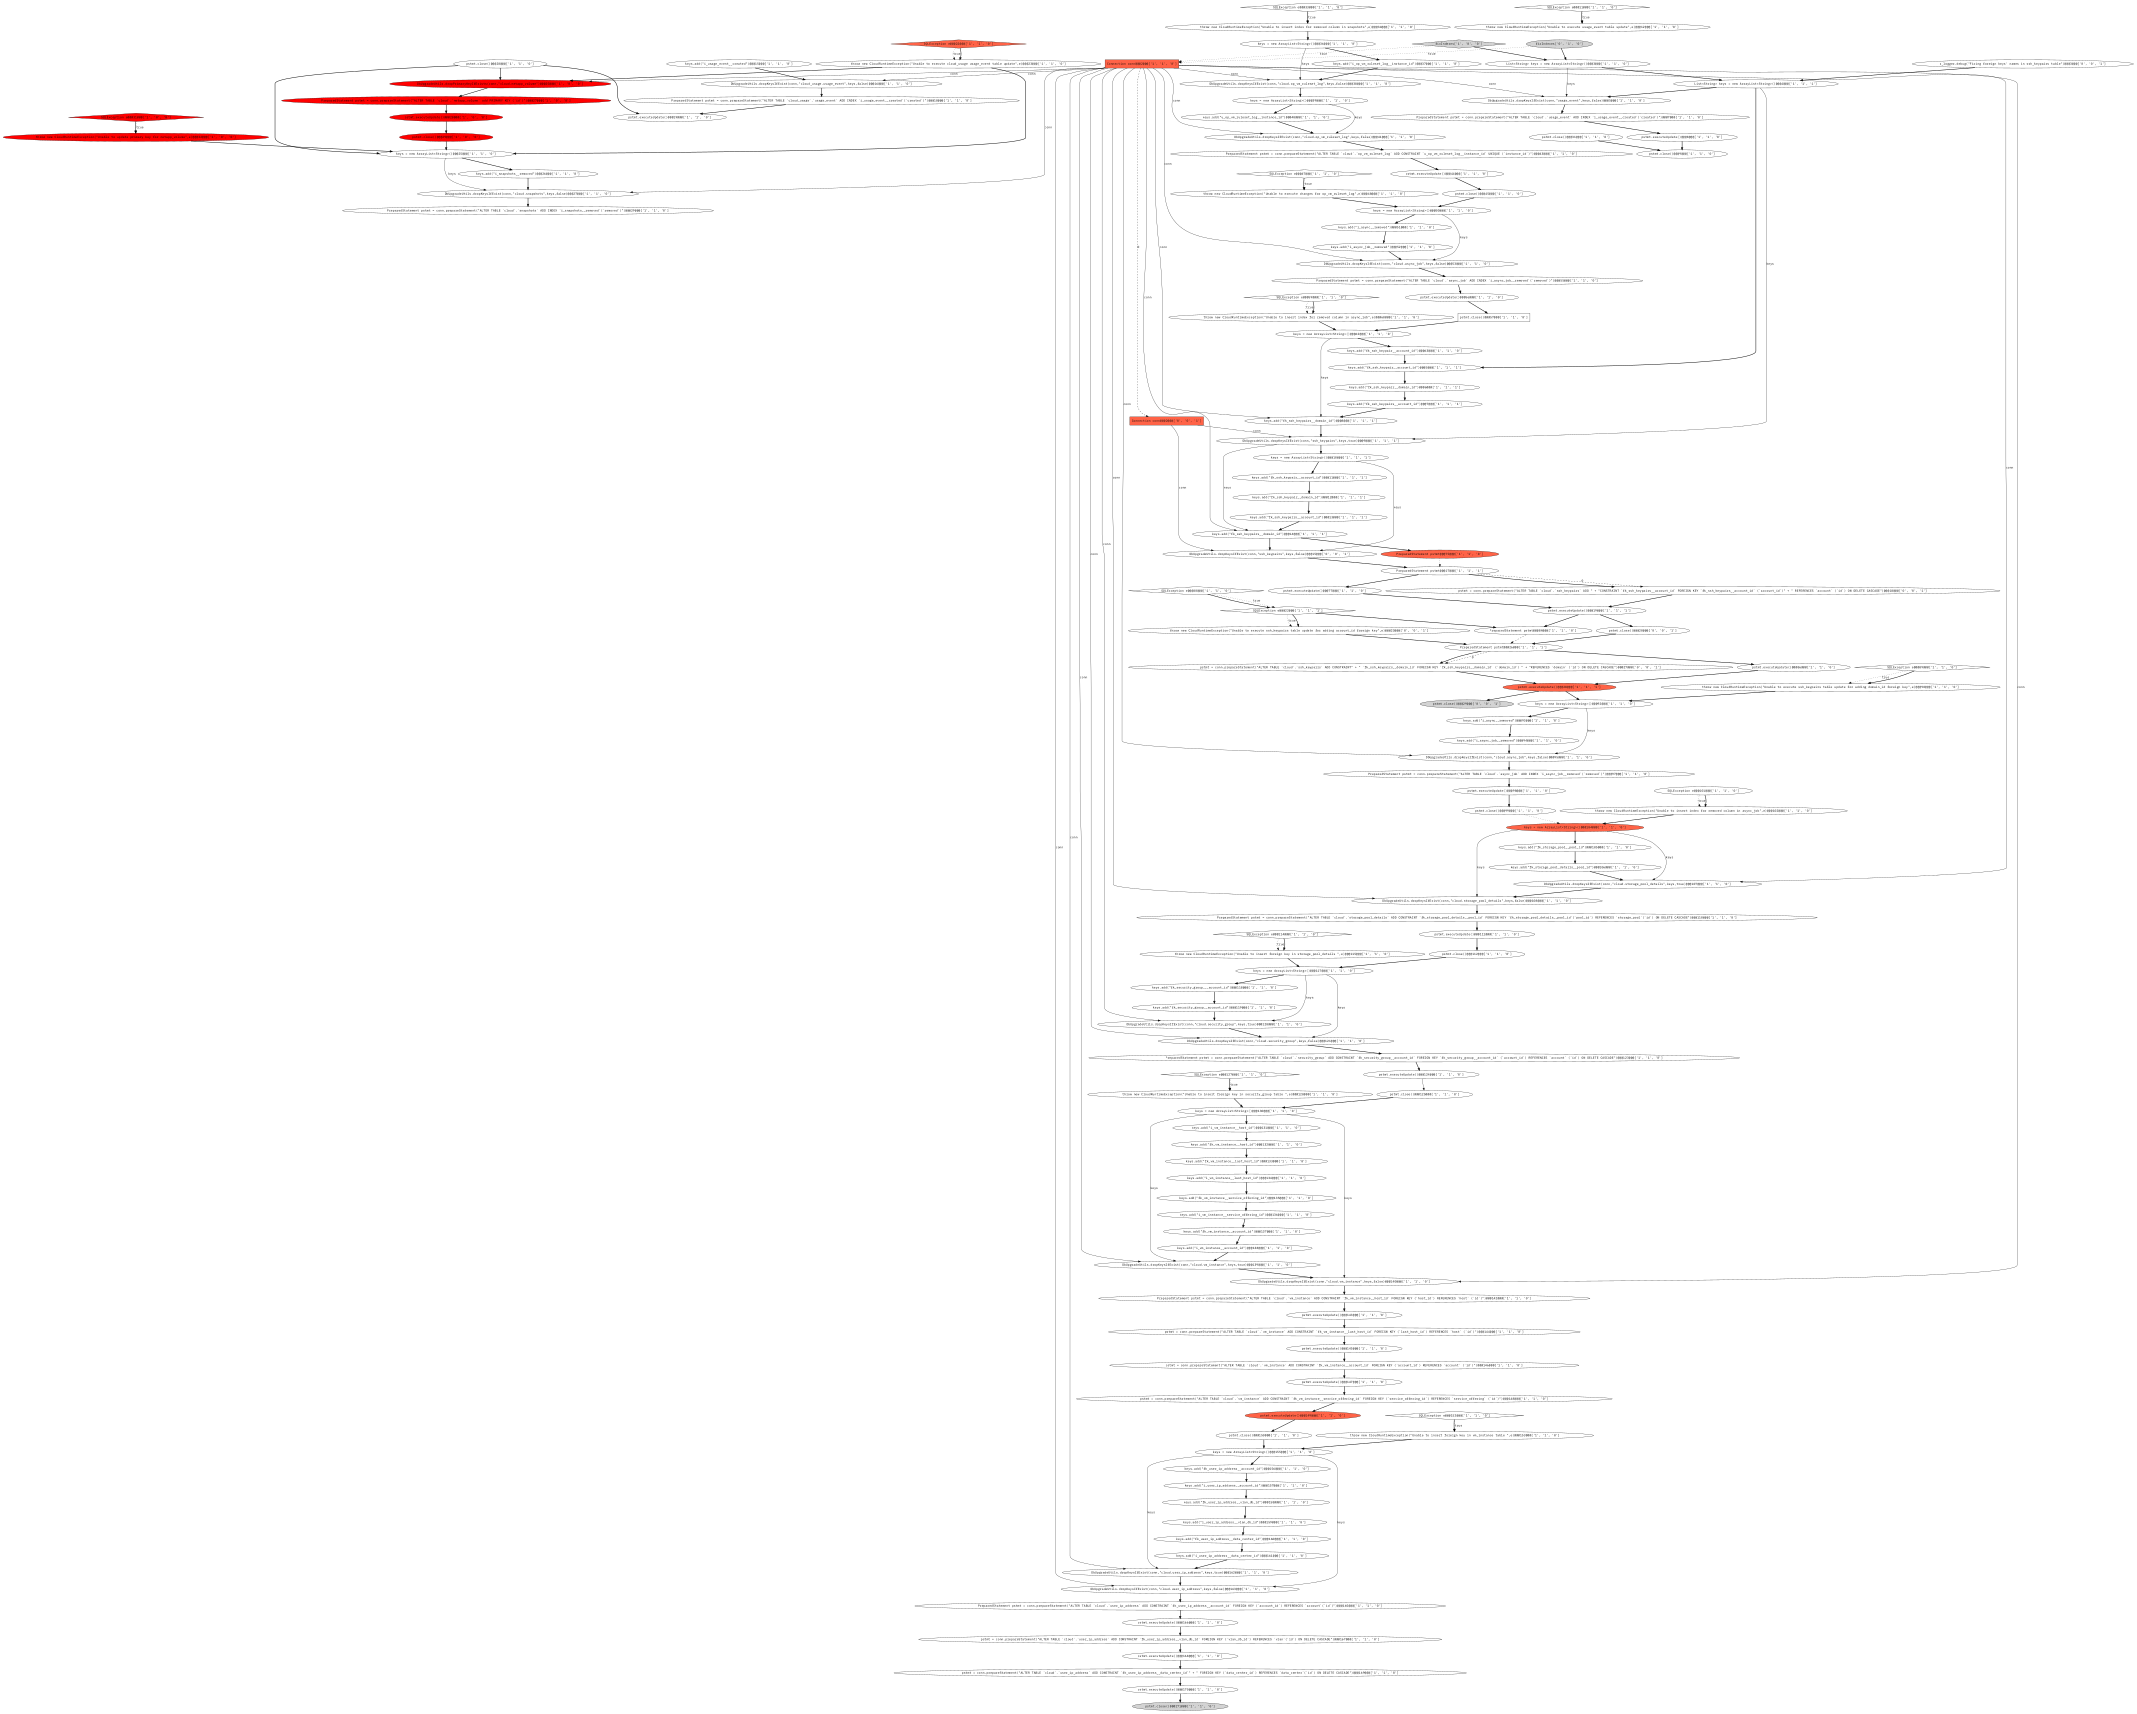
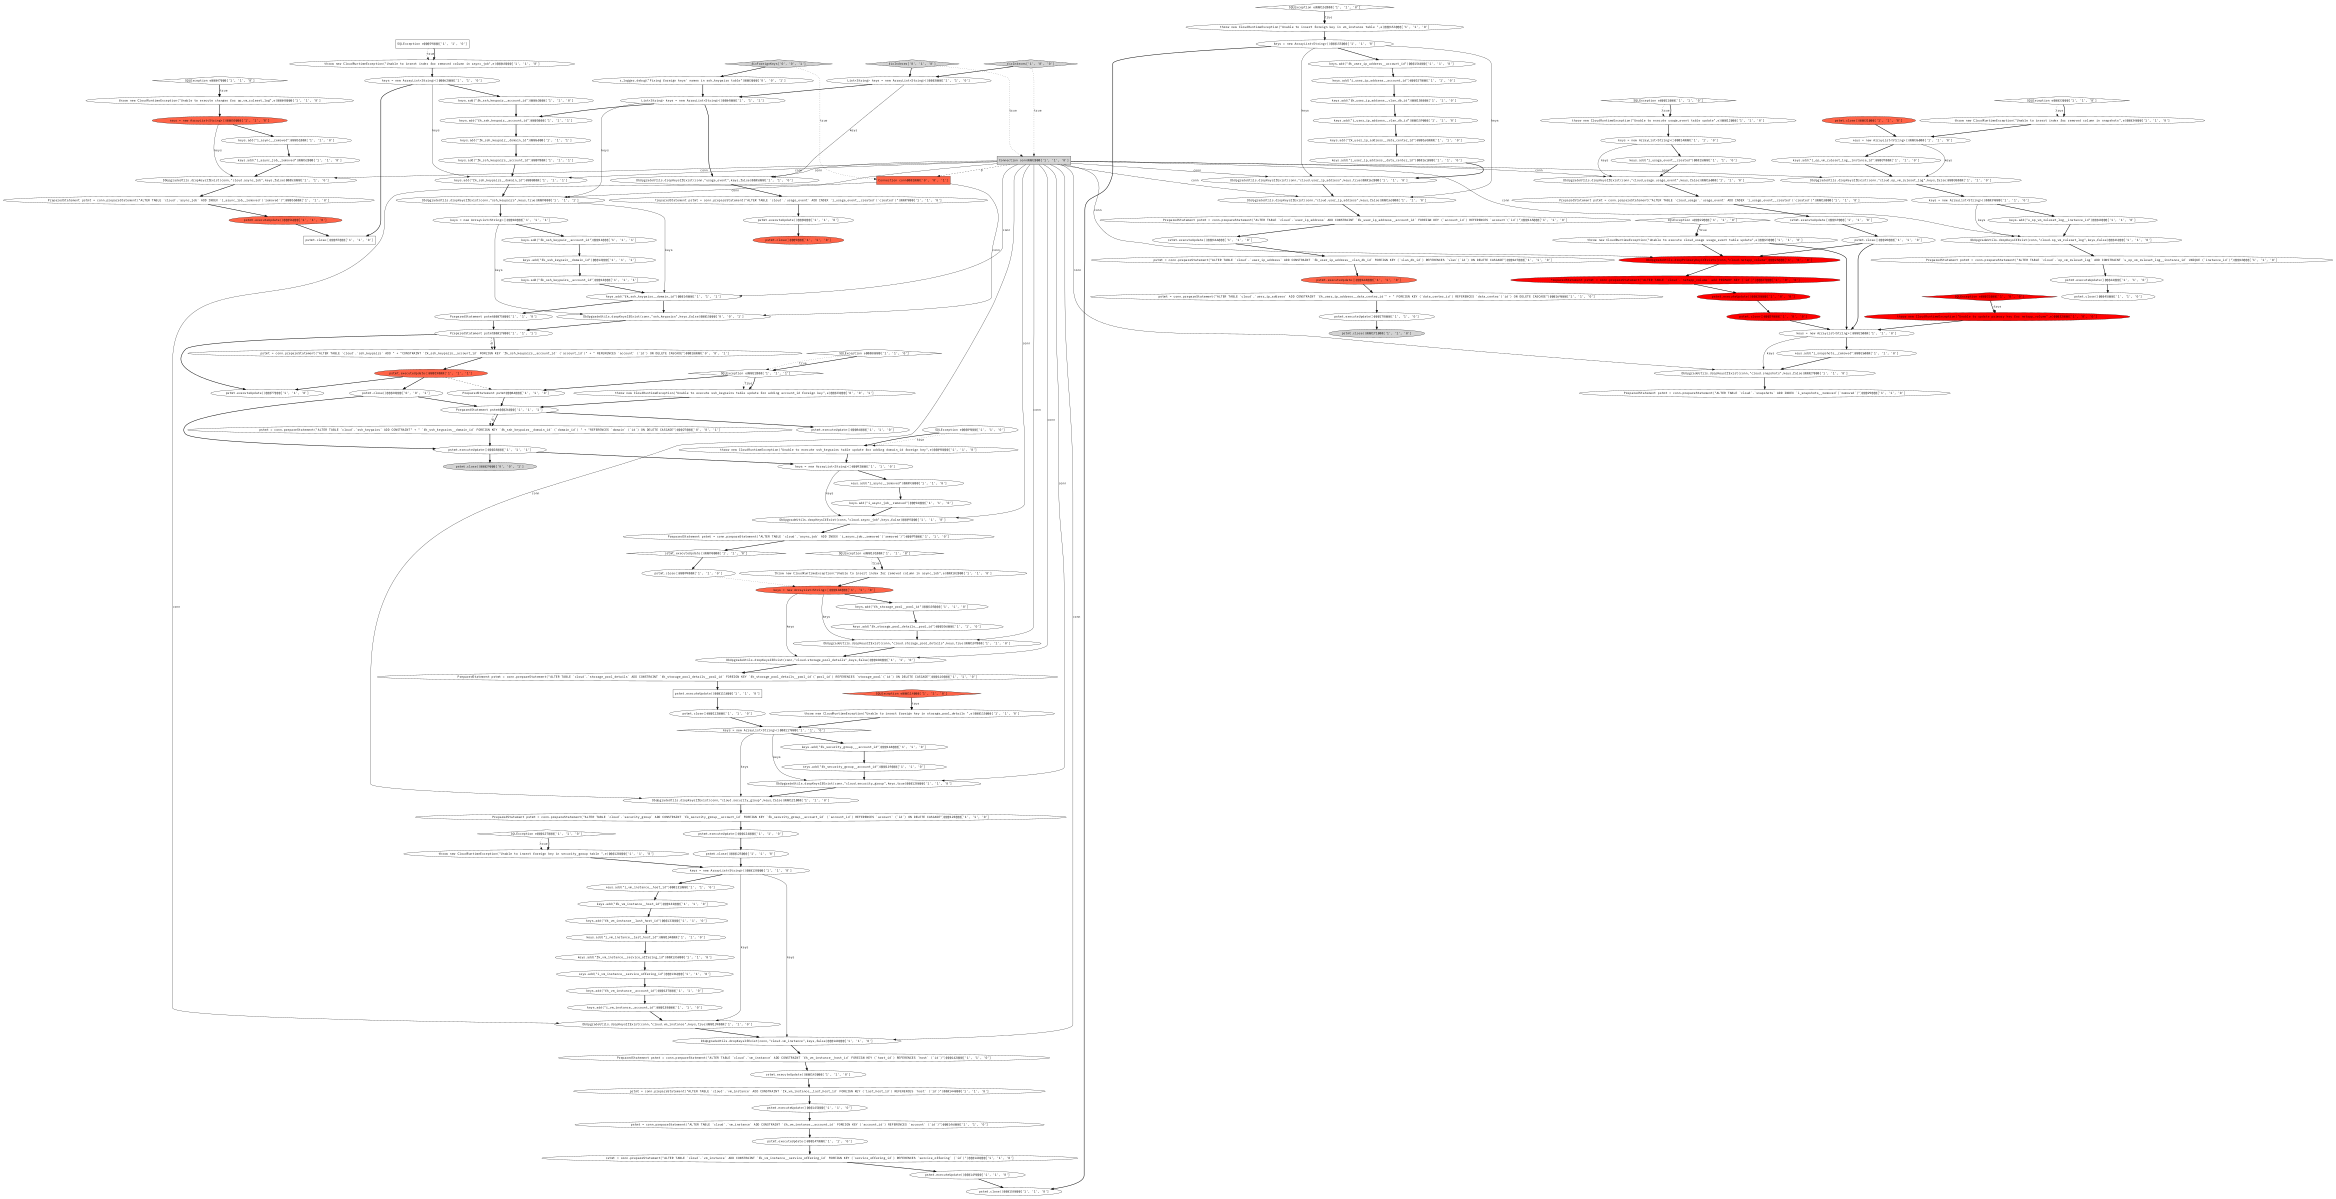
node "SQLException e@@@22@@@['1', '1', '0']": fillcolor tomato -> white
node "fixIndexes['0', '1', '0']": shape ellipse -> diamond
node "fixForeignKeys['0', '0', '1']": added
node "Connection conn@@@2@@@['1', '1', '0']": fillcolor tomato -> lightgray
edge "pstmt.close()@@@20@@@['1', '1', '0']" -> "pstmt.executeUpdate()@@@19@@@['1', '1', '0']": reversed
node "pstmt.close()@@@31@@@['1', '1', '0']": fillcolor white -> tomato
node "keys = new ArrayList<String>()@@@14@@@['1', '1', '0']": added
edge "pstmt.close()@@@31@@@['1', '1', '0']" -> "pstmt.close()@@@9@@@['1', '1', '0']": now "pstmt.close()@@@31@@@['1', '1', '0']" -> "keys = new ArrayList<String>()@@@36@@@['1', '1', '0']"
node "pstmt.close()@@@9@@@['1', '1', '0']": fillcolor white -> tomato
edge "pstmt.close()@@@45@@@['1', '1', '0']" -> "keys = new ArrayList<String>()@@@50@@@['1', '1', '0']": removed
node "keys = new ArrayList<String>()@@@50@@@['1', '1', '0']": fillcolor white -> tomato
node "SQLException e@@@59@@@['1', '1', '0']": shape diamond -> box
node "pstmt.executeUpdate()@@@56@@@['1', '1', '0']": fillcolor white -> tomato
edge "pstmt.close()@@@57@@@['1', '1', '0']" -> "keys = new ArrayList<String>()@@@62@@@['1', '1', '0']": reversed
node "PreparedStatement pstmt@@@75@@@['1', '1', '0']": fillcolor tomato -> white
edge "PreparedStatement pstmt@@@75@@@['1', '1', '0']" -> "PreparedStatement pstmt@@@17@@@['1', '1', '1']": style dotted -> bold
edge "pstmt.executeUpdate()@@@77@@@['1', '1', '0']" -> "pstmt.executeUpdate()@@@19@@@['1', '1', '1']": reversed
node "pstmt.executeUpdate()@@@19@@@['1', '1', '1']": fillcolor white -> tomato
edge "pstmt.executeUpdate()@@@19@@@['1', '1', '1']" -> "PreparedStatement pstmt@@@84@@@['1', '1', '0']": style bold -> dashed
edge "PreparedStatement pstmt@@@84@@@['1', '1', '0']" -> "PreparedStatement pstmt@@@26@@@['1', '1', '1']": style dashed -> bold
node "SQLException e@@@89@@@['1', '1', '0']": shape diamond -> ellipse
edge "pstmt.executeUpdate()@@@86@@@['1', '1', '0']" -> "pstmt.executeUpdate()@@@28@@@['1', '1', '1']": now "pstmt.close()@@@20@@@['0', '0', '1']" -> "pstmt.executeUpdate()@@@28@@@['1', '1', '1']"
node "pstmt.executeUpdate()@@@28@@@['1', '1', '1']": fillcolor tomato -> white
node "pstmt.executeUpdate()@@@98@@@['1', '1', '0']": shape ellipse -> diamond
node "SQLException e@@@101@@@['1', '1', '0']": shape ellipse -> diamond
node "SQLException e@@@114@@@['1', '1', '0']": fillcolor white -> tomato
node "pstmt.executeUpdate()@@@111@@@['1', '1', '0']": shape ellipse -> box
node "keys = new ArrayList<String>()@@@117@@@['1', '1', '0']": shape ellipse -> diamond
edge "pstmt.executeUpdate()@@@124@@@['1', '1', '0']" -> "pstmt.close()@@@125@@@['1', '1', '0']": style solid -> bold
node "pstmt.executeUpdate()@@@149@@@['1', '1', '0']": fillcolor tomato -> white
edge "pstmt.close()@@@150@@@['1', '1', '0']" -> "keys = new ArrayList<String>()@@@155@@@['1', '1', '0']": reversed
node "pstmt.executeUpdate()@@@168@@@['1', '1', '0']": fillcolor white -> tomato
